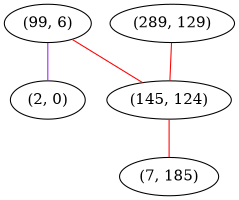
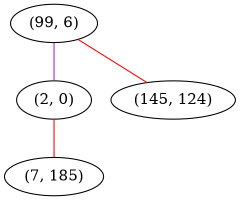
node "(289, 129)": removed
edge "(145, 124)" -- "(7, 185)": now "(2, 0)" -- "(7, 185)"
